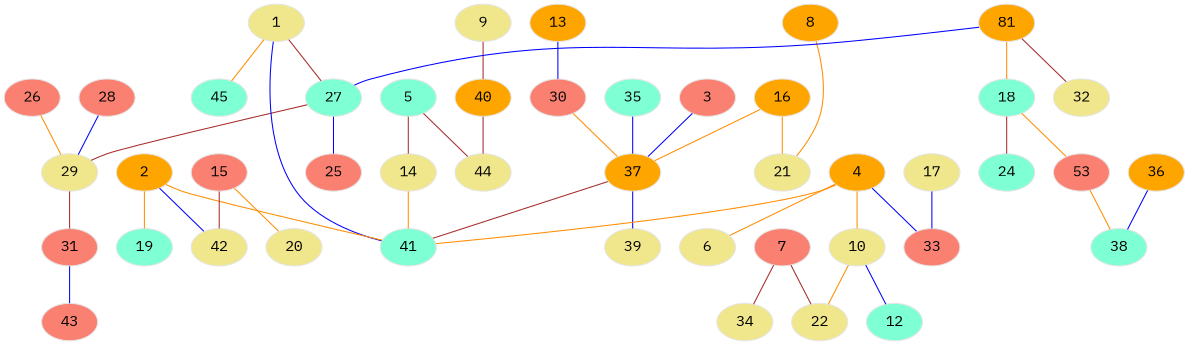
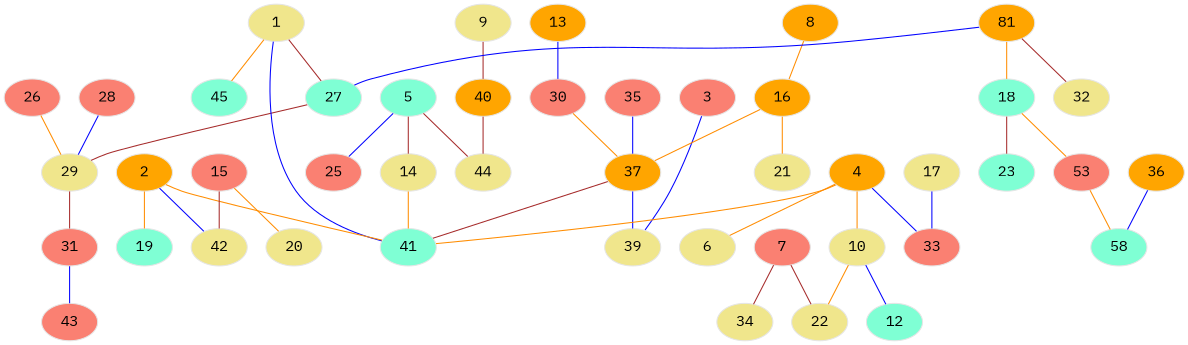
node "35": fillcolor aquamarine -> salmon
edge "8" -- "21": now "8" -- "16"
edge "27" -- "25": now "5" -- "25"
edge "3" -- "37": now "3" -- "39"
node "24": label "24" -> "23"
node "38": label "38" -> "58"
